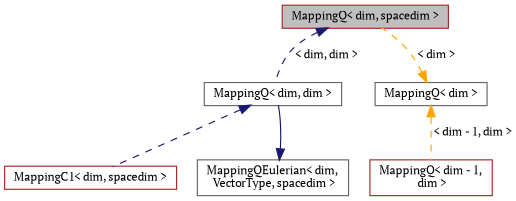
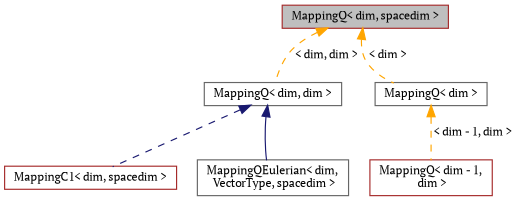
edge "MappingQ< dim, spacedim >" -> "MappingQ< dim >": reversed
edge "MappingQ< dim, dim >" -> "MappingQ< dim, spacedim >": color midnightblue -> orange
edge "MappingQ< dim, dim >" -> "MappingQEulerian< dim, VectorType, spacedim >": reversed
